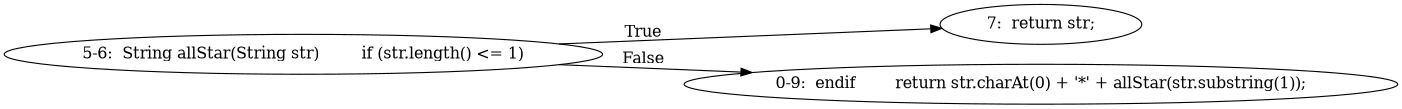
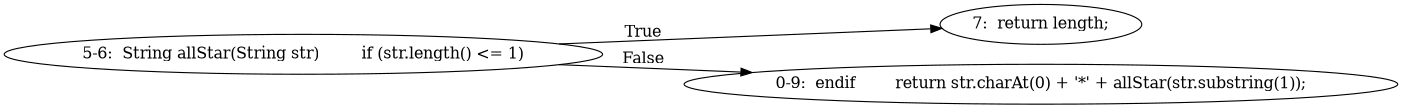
node "7:  return str;": label "7:  return str;" -> "7:  return length;"
